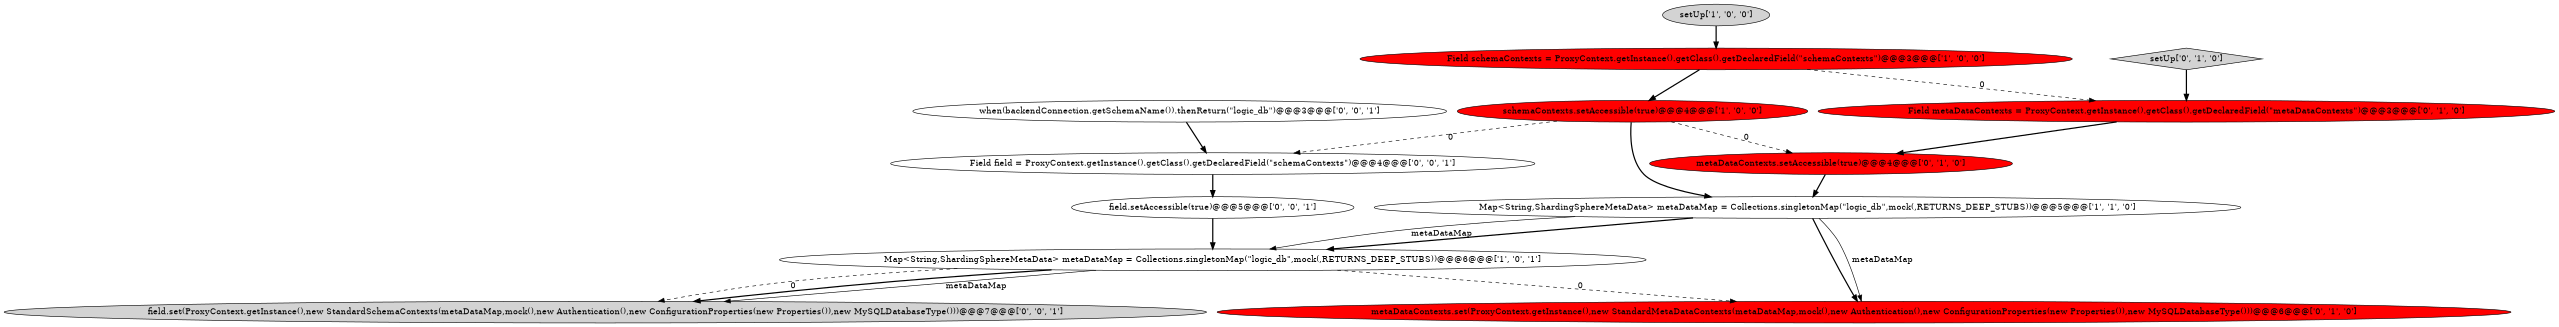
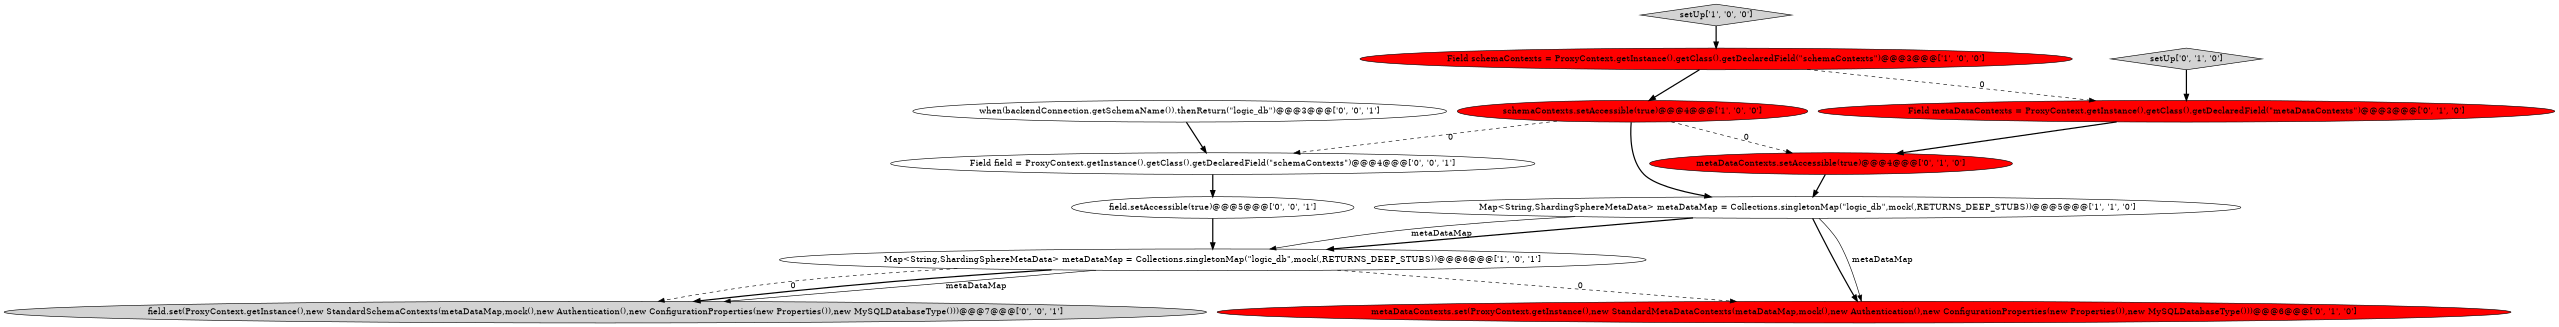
node "setUp['1', '0', '0']": shape ellipse -> diamond
